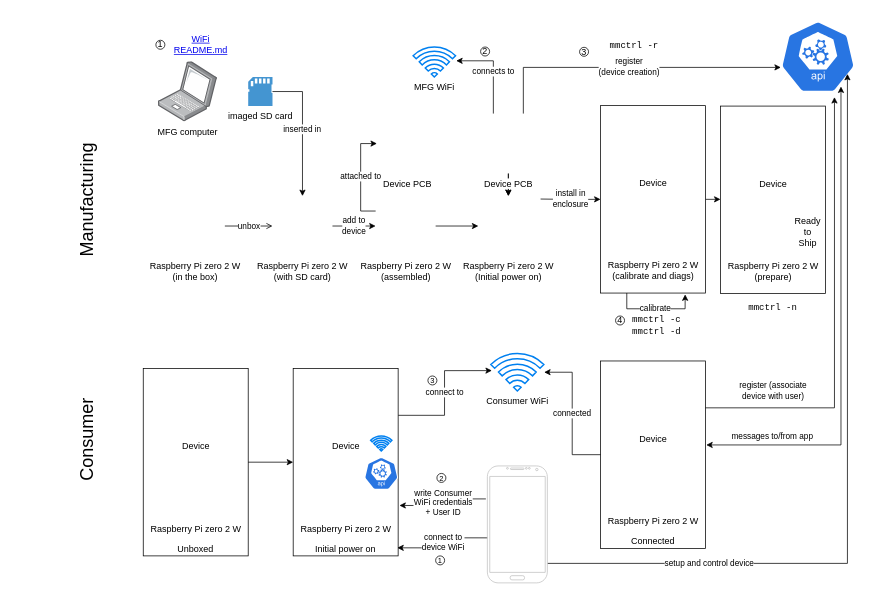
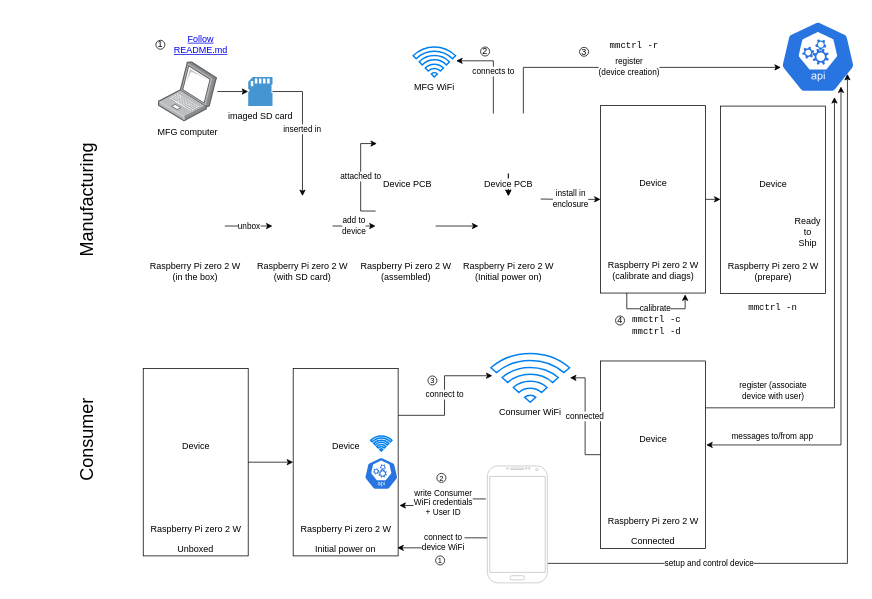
node "WiFi README.md": label "WiFi README.md" -> "Follow README.md"
edge "MFG computer" -> "imaged SD card": added
edge "Raspberry Pi zero 2 W (in the box)" -> "Raspberry Pi zero 2 W (with SD card)": arrowhead open -> classic
node "Consumer WiFi": size 53x38 -> 79x49
